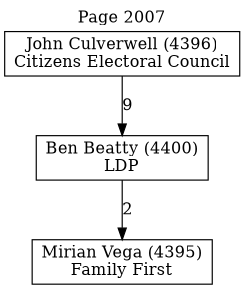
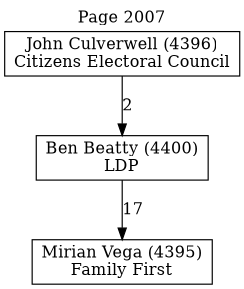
edge "John Culverwell (4396) Citizens Electoral Council" -> "Ben Beatty (4400) LDP": label "9" -> "2"
edge "Ben Beatty (4400) LDP" -> "Mirian Vega (4395) Family First": label "2" -> "17"
